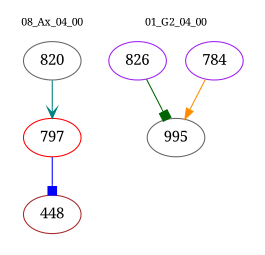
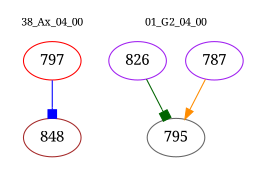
cluster "08_Ax_04_00": label "08_Ax_04_00" -> "38_Ax_04_00"
node "820": removed
node "784": label "784" -> "787"
node "995": label "995" -> "795"
node "448": label "448" -> "848"
